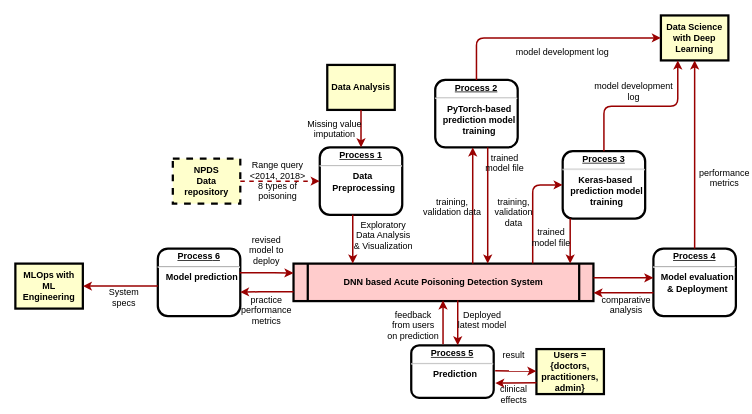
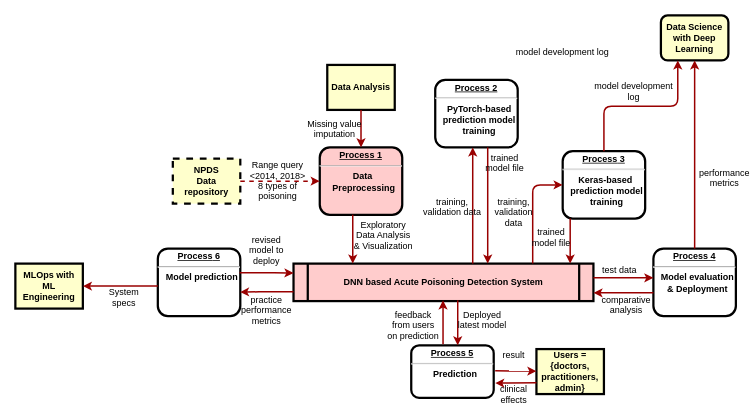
edge "Process 2 PyTorch-based prediction model training" -> "Data Science with Deep Learning": removed
node "Data Science with Deep Learning": shape rectangle -> rounded rectangle
node "Process 1 Data Preprocessing": fillcolor #ffffff -> #ffcccc
node "test data": added
